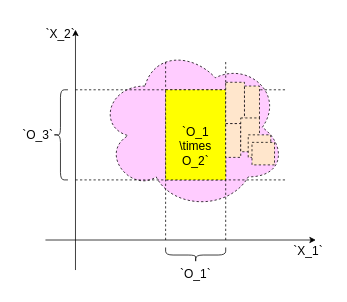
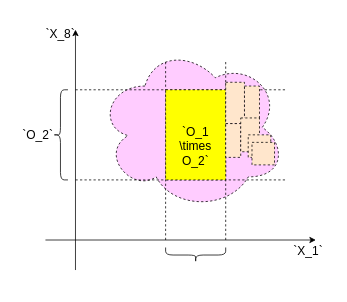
node "`X_2`": label "`X_2`" -> "`X_8`"
node "`O_3`": label "`O_3`" -> "`O_2`"
node "`O_1`": removed
